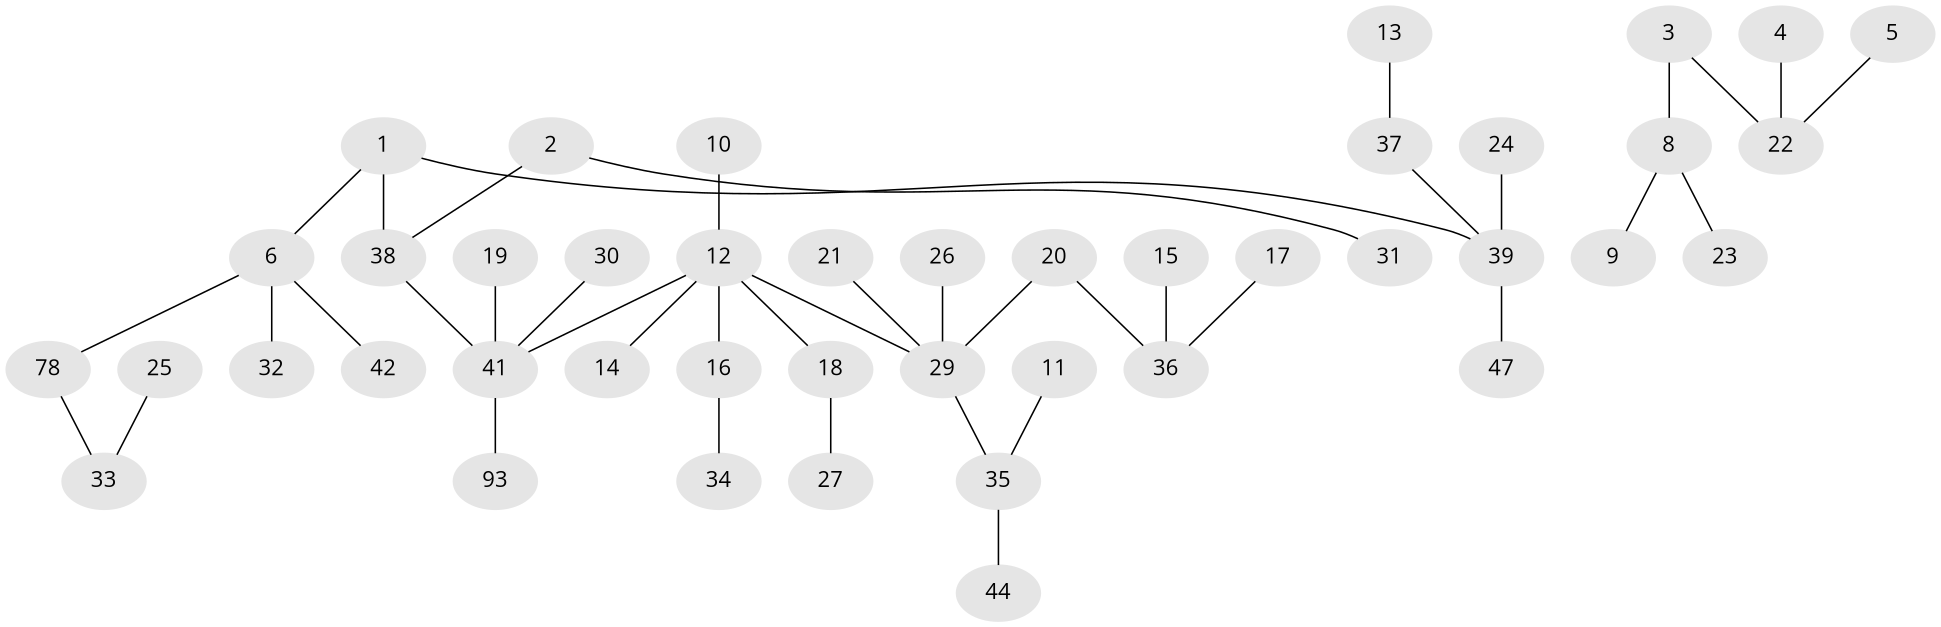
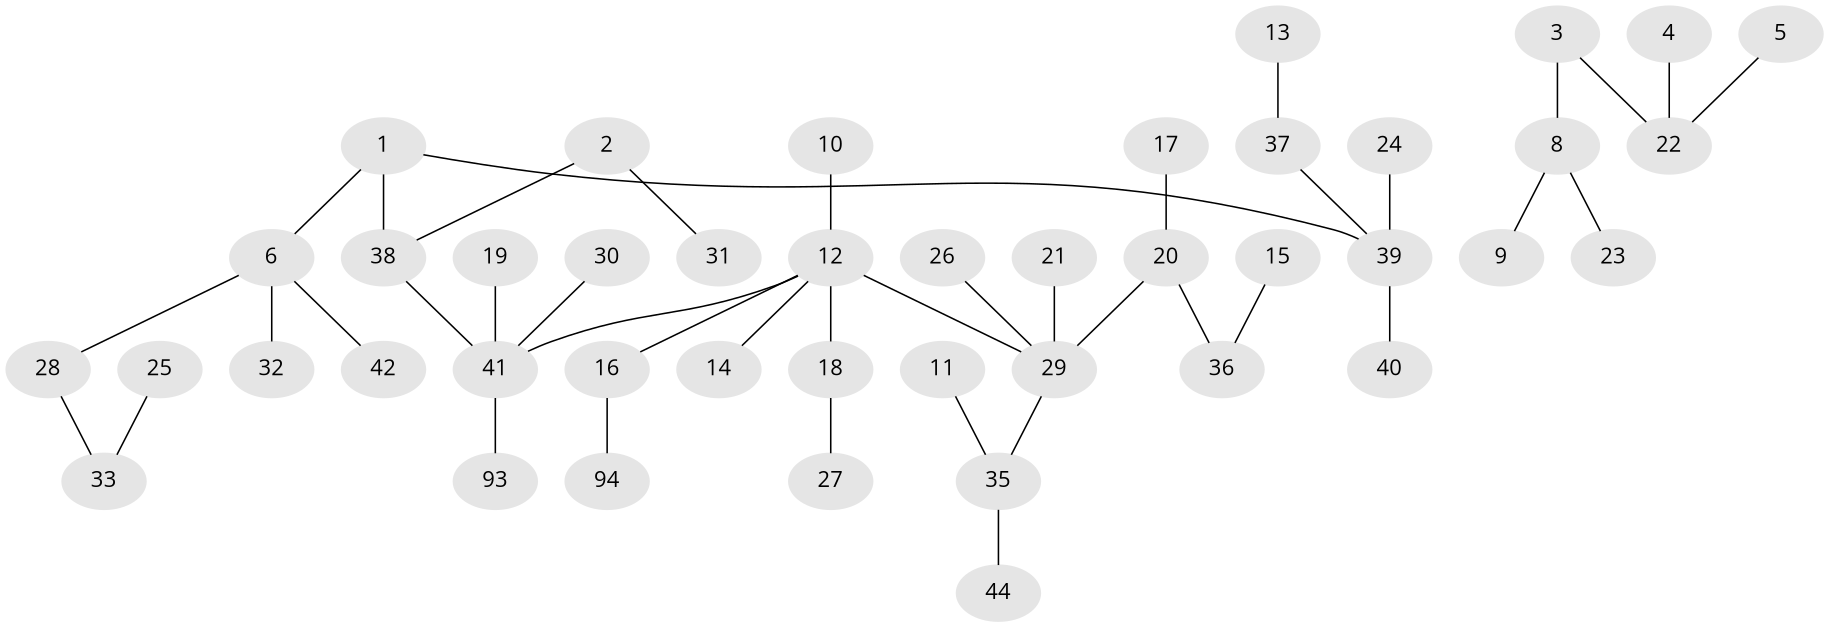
edge "17" -- "36": now "17" -- "20"
node "78": label "78" -> "28"
node "47": label "47" -> "40"
node "34": label "34" -> "94"
